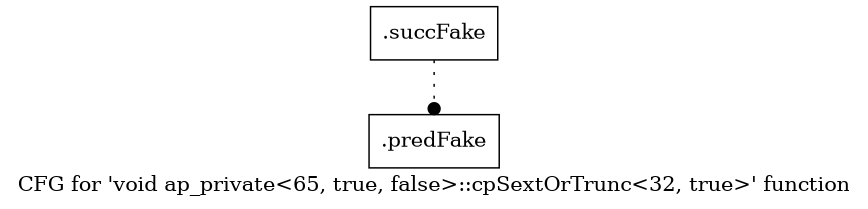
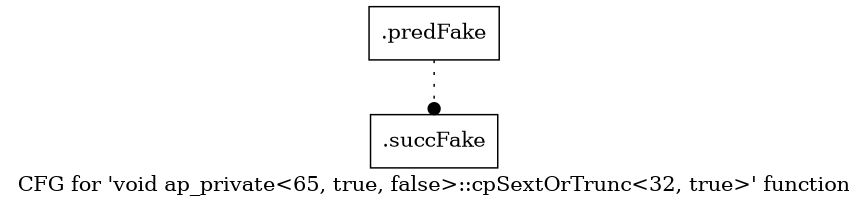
edge ".succFake" -> ".predFake": reversed
